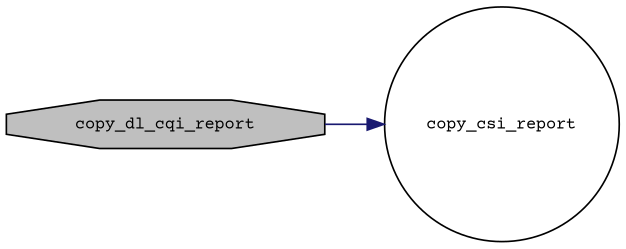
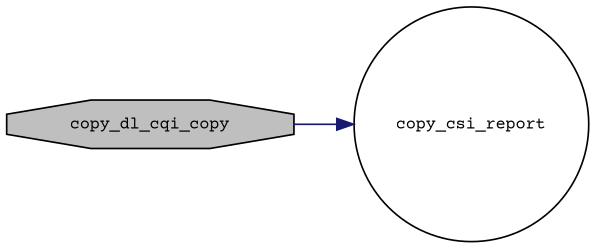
node "copy_dl_cqi_report": label "copy_dl_cqi_report" -> "copy_dl_cqi_copy"
